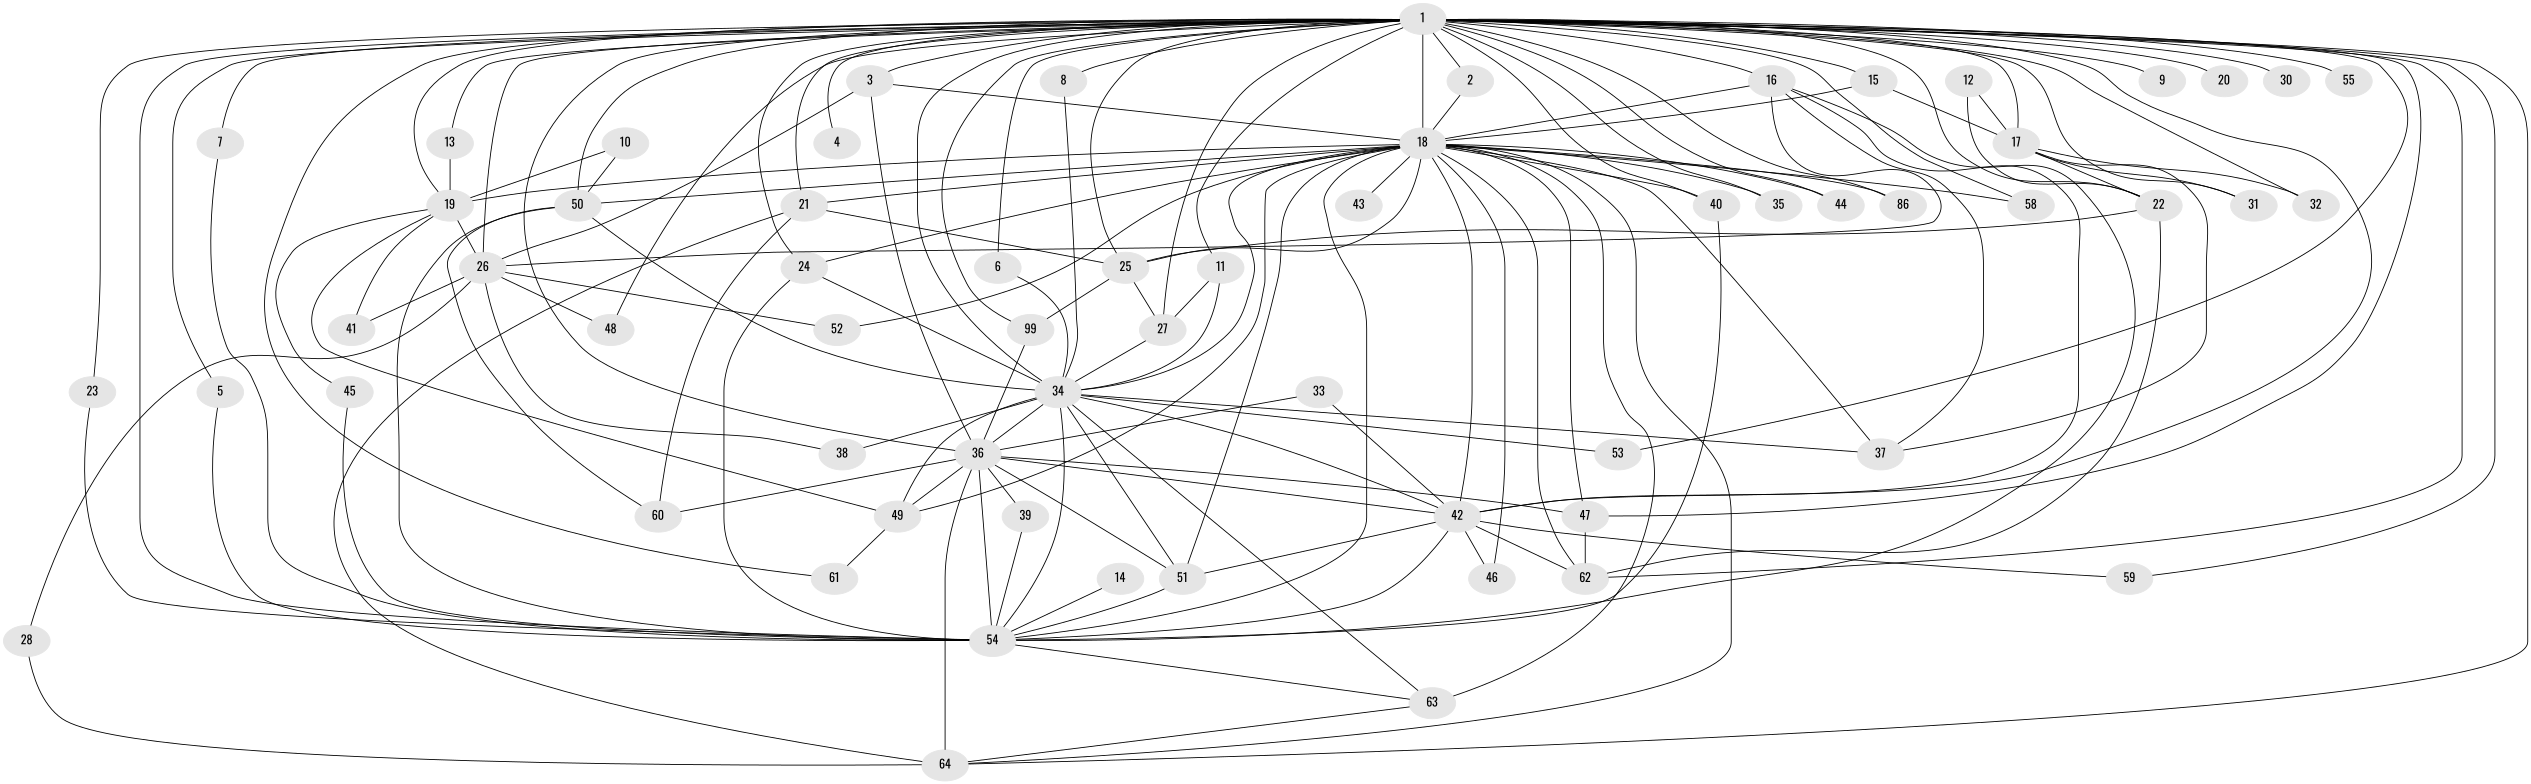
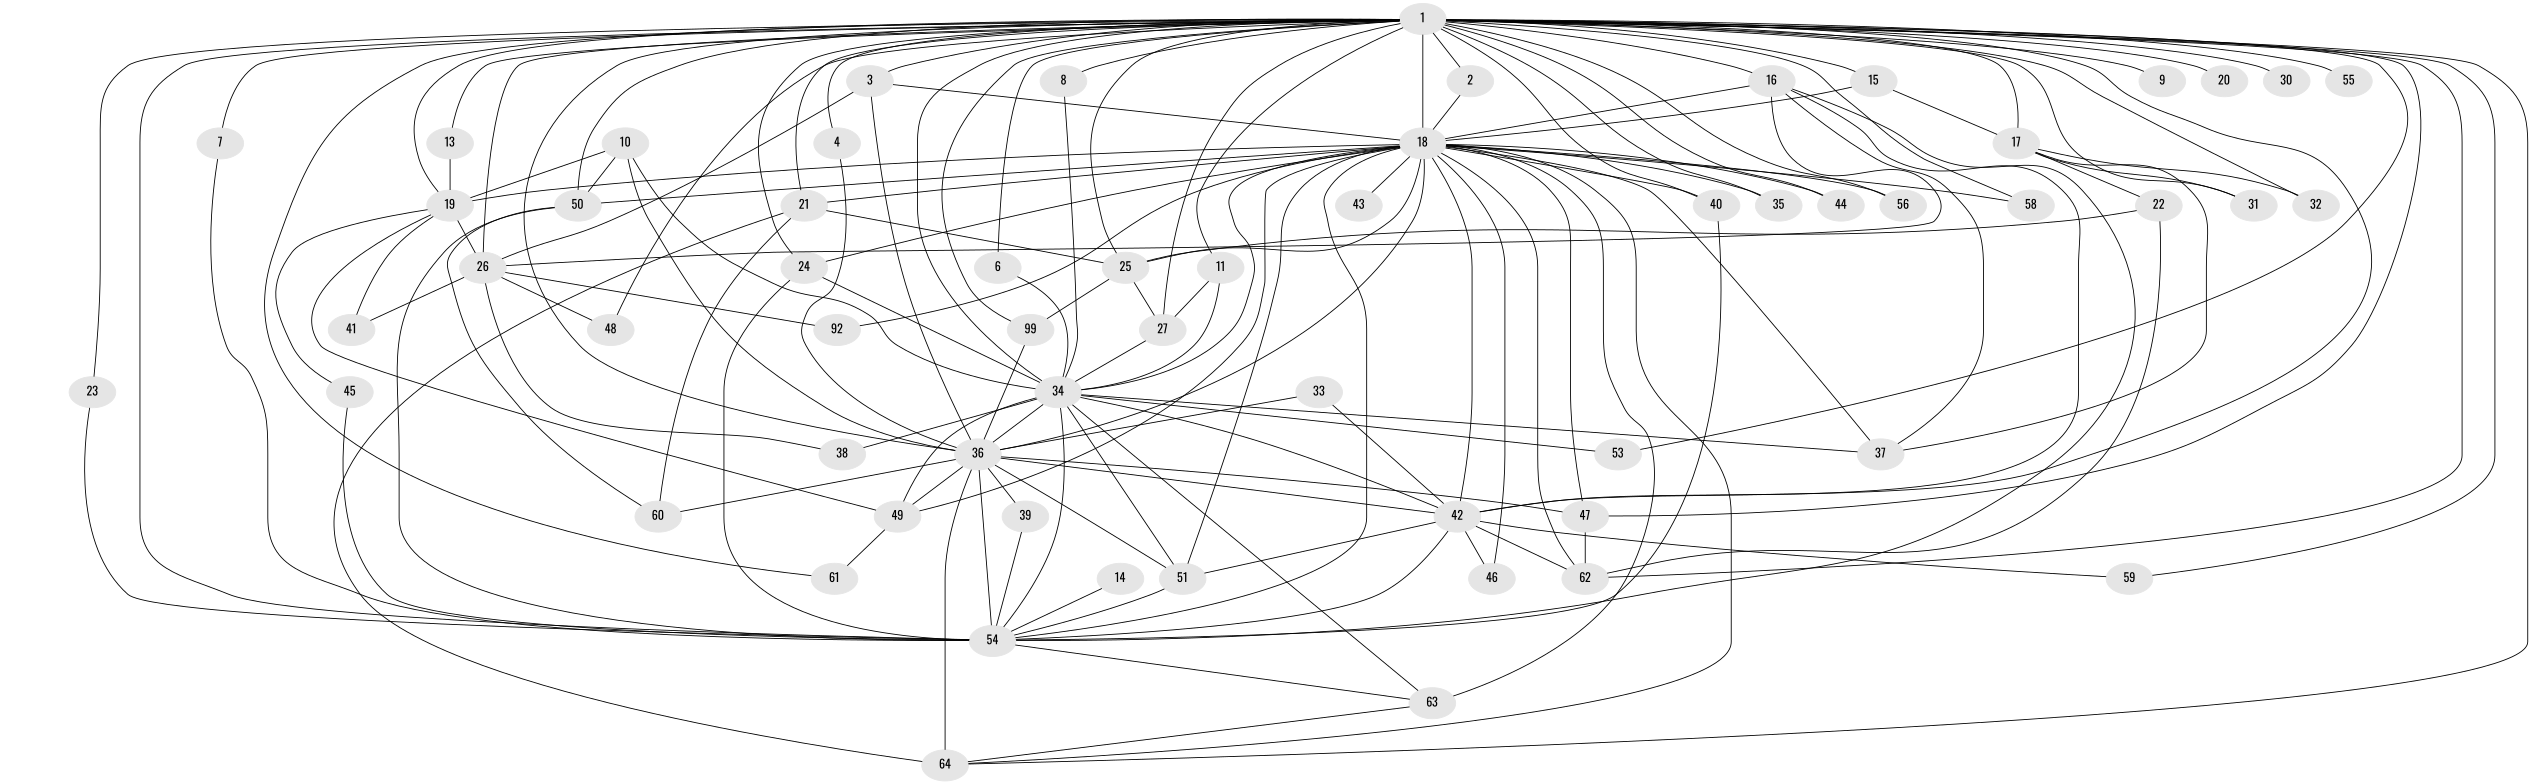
edge "1" -- "22": removed
node "12": removed
node "86": label "86" -> "56"
node "52": label "52" -> "92"
edge "4" -- "36": added
edge "50" -- "34": now "10" -- "34"
edge "10" -- "36": added
edge "18" -- "36": added
node "5": removed
node "28": removed
